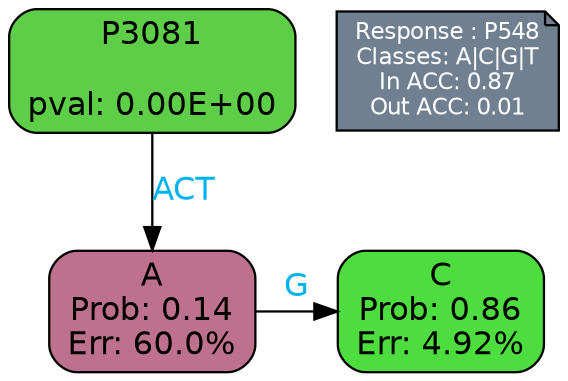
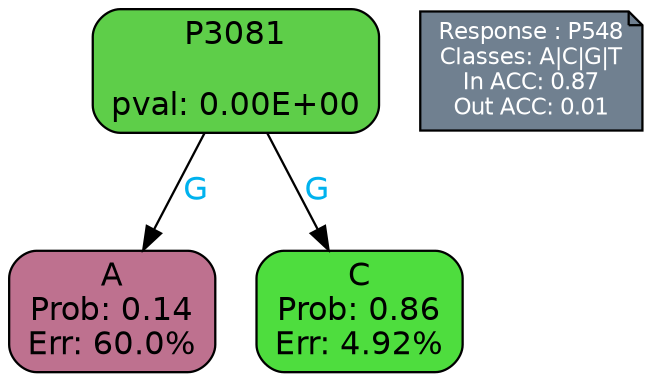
edge "P3081 pval: 0.00E+00" -> "A Prob: 0.14 Err: 60.0%": label "ACT" -> "G"
edge "A Prob: 0.14 Err: 60.0%" -> "C Prob: 0.86 Err: 4.92%": now "P3081 pval: 0.00E+00" -> "C Prob: 0.86 Err: 4.92%"
